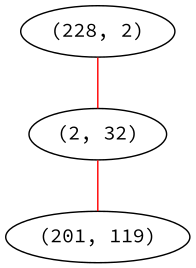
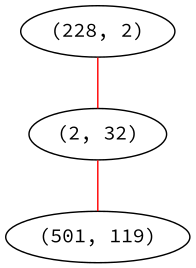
node "(201, 119)": label "(201, 119)" -> "(501, 119)"
